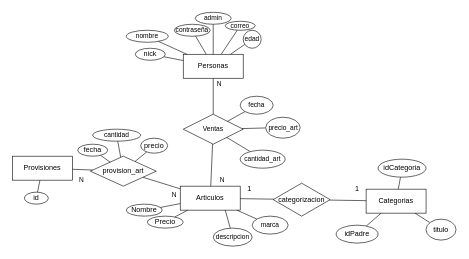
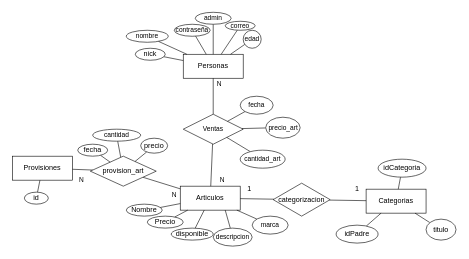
edge "Articulos" -- "disponible": added
node "disponible": added
